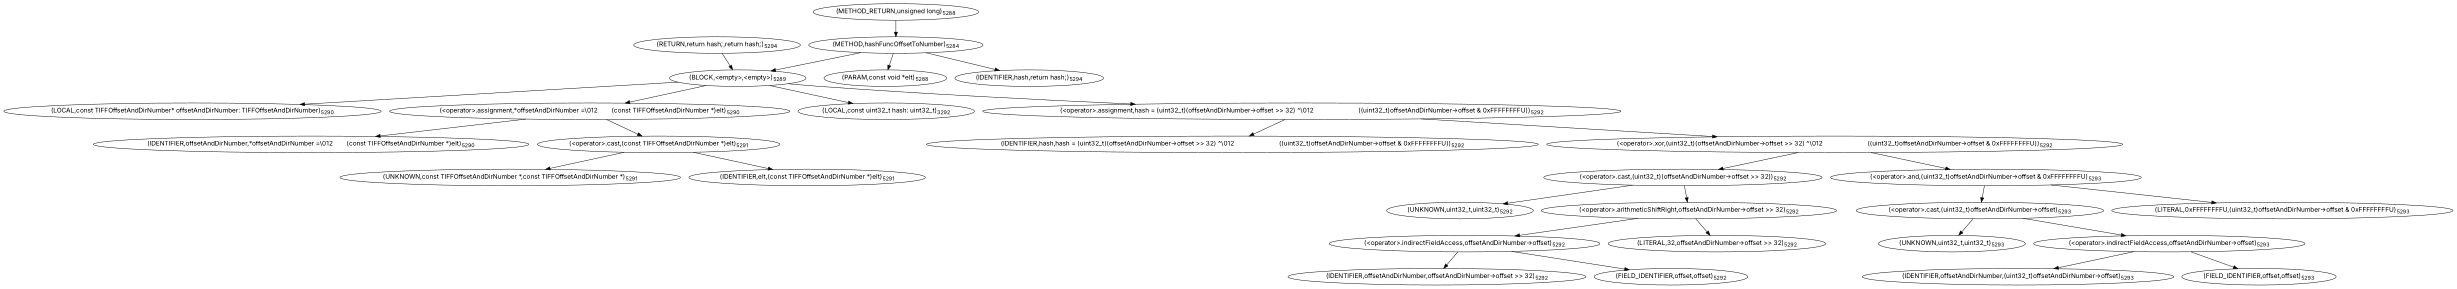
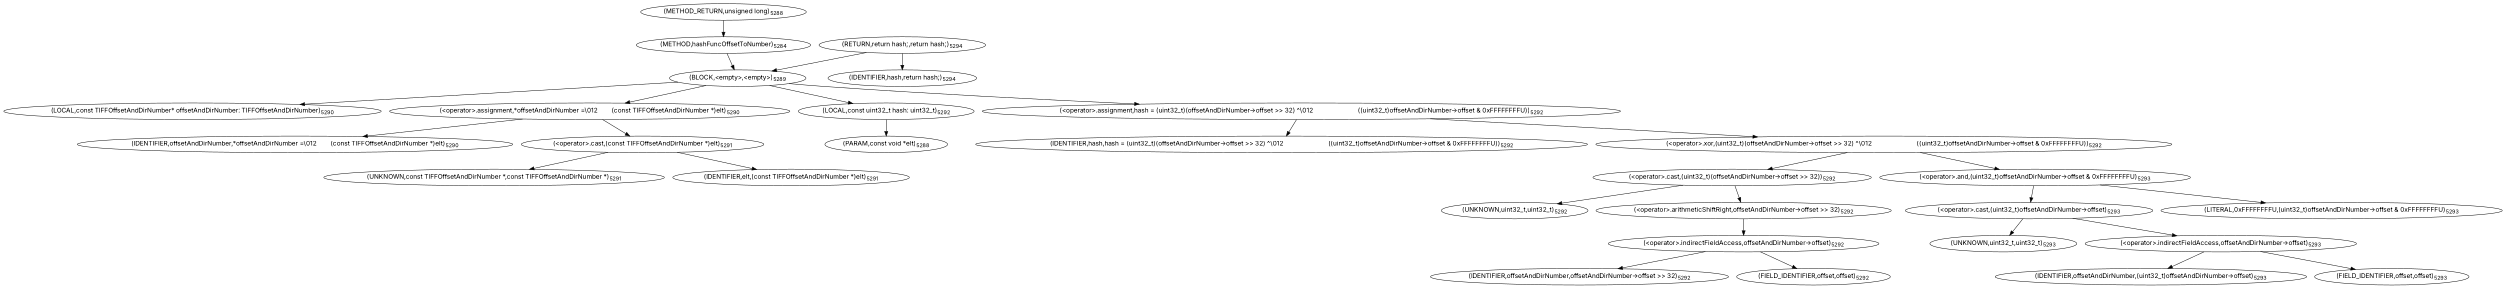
edge "(METHOD,hashFuncOffsetToNumber)" -> "(PARAM,const void *elt)": now "(LOCAL,const uint32_t hash: uint32_t)" -> "(PARAM,const void *elt)"
edge "(METHOD,hashFuncOffsetToNumber)" -> "(IDENTIFIER,hash,return hash;)": now "(RETURN,return hash;,return hash;)" -> "(IDENTIFIER,hash,return hash;)"
node "(LOCAL,const uint32_t hash: uint32_t)": text "3292" -> "5292"
node "(LITERAL,32,offsetAndDirNumber->offset >> 32)": removed
